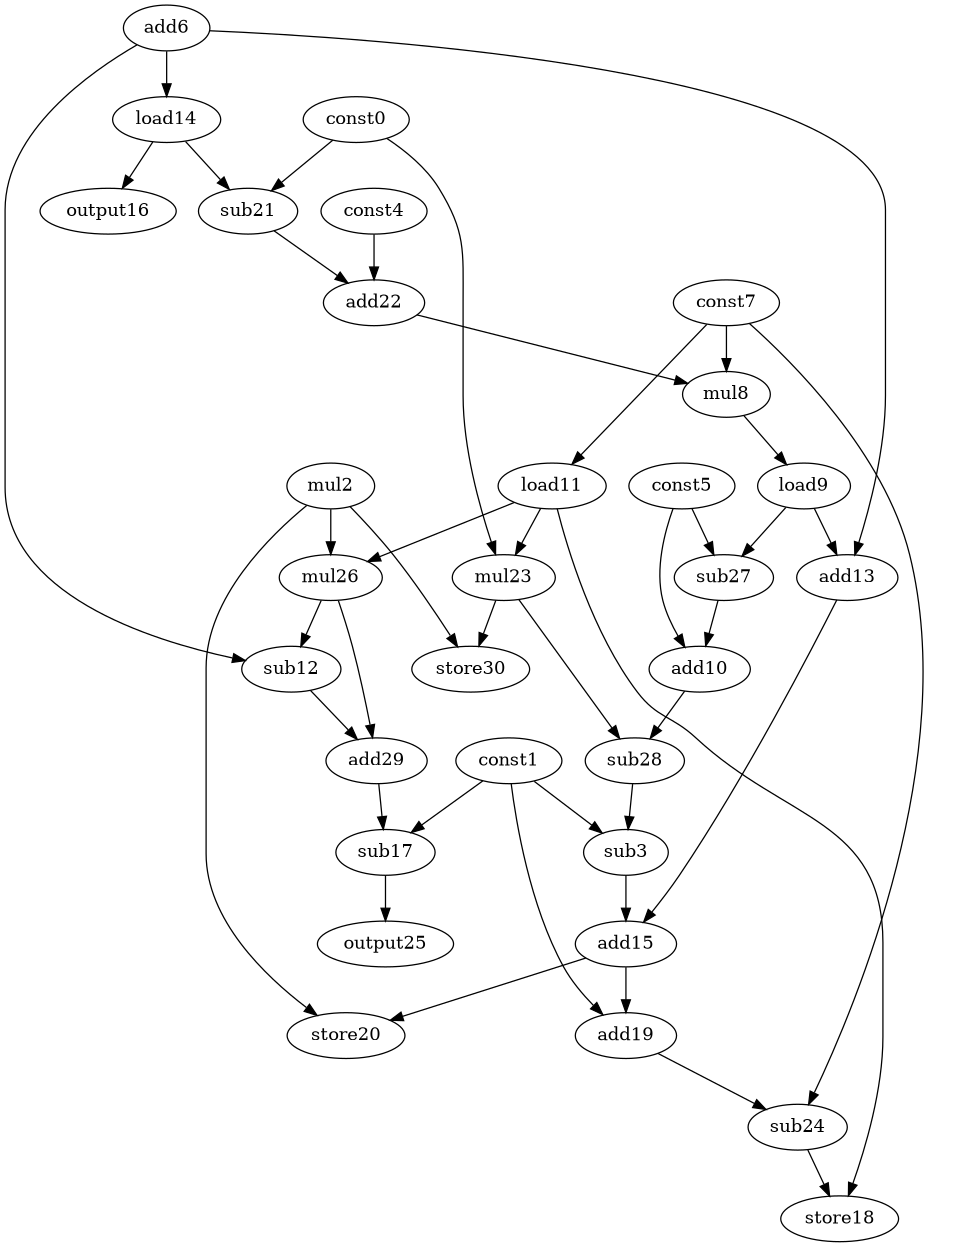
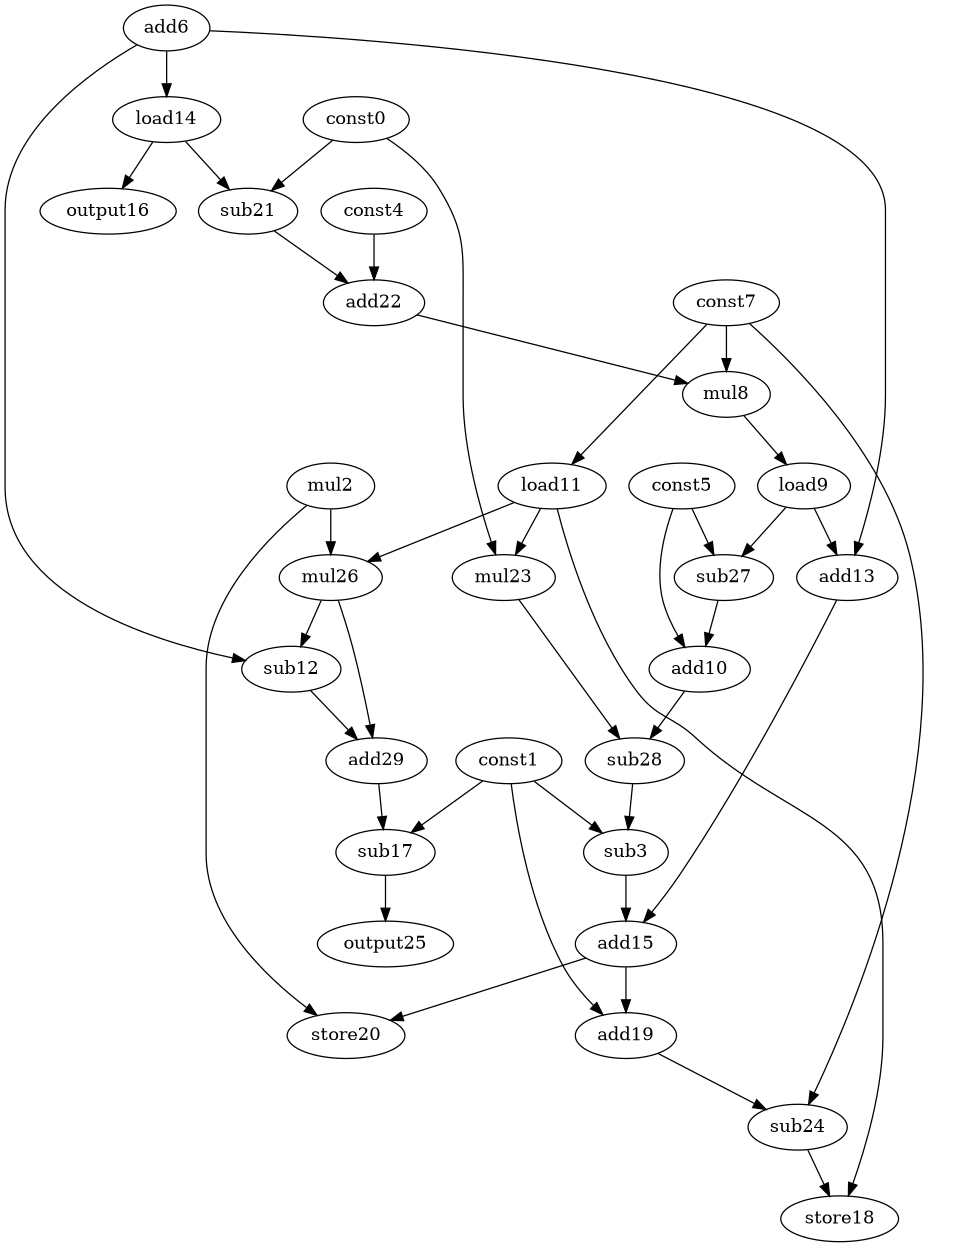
node "store30": removed
